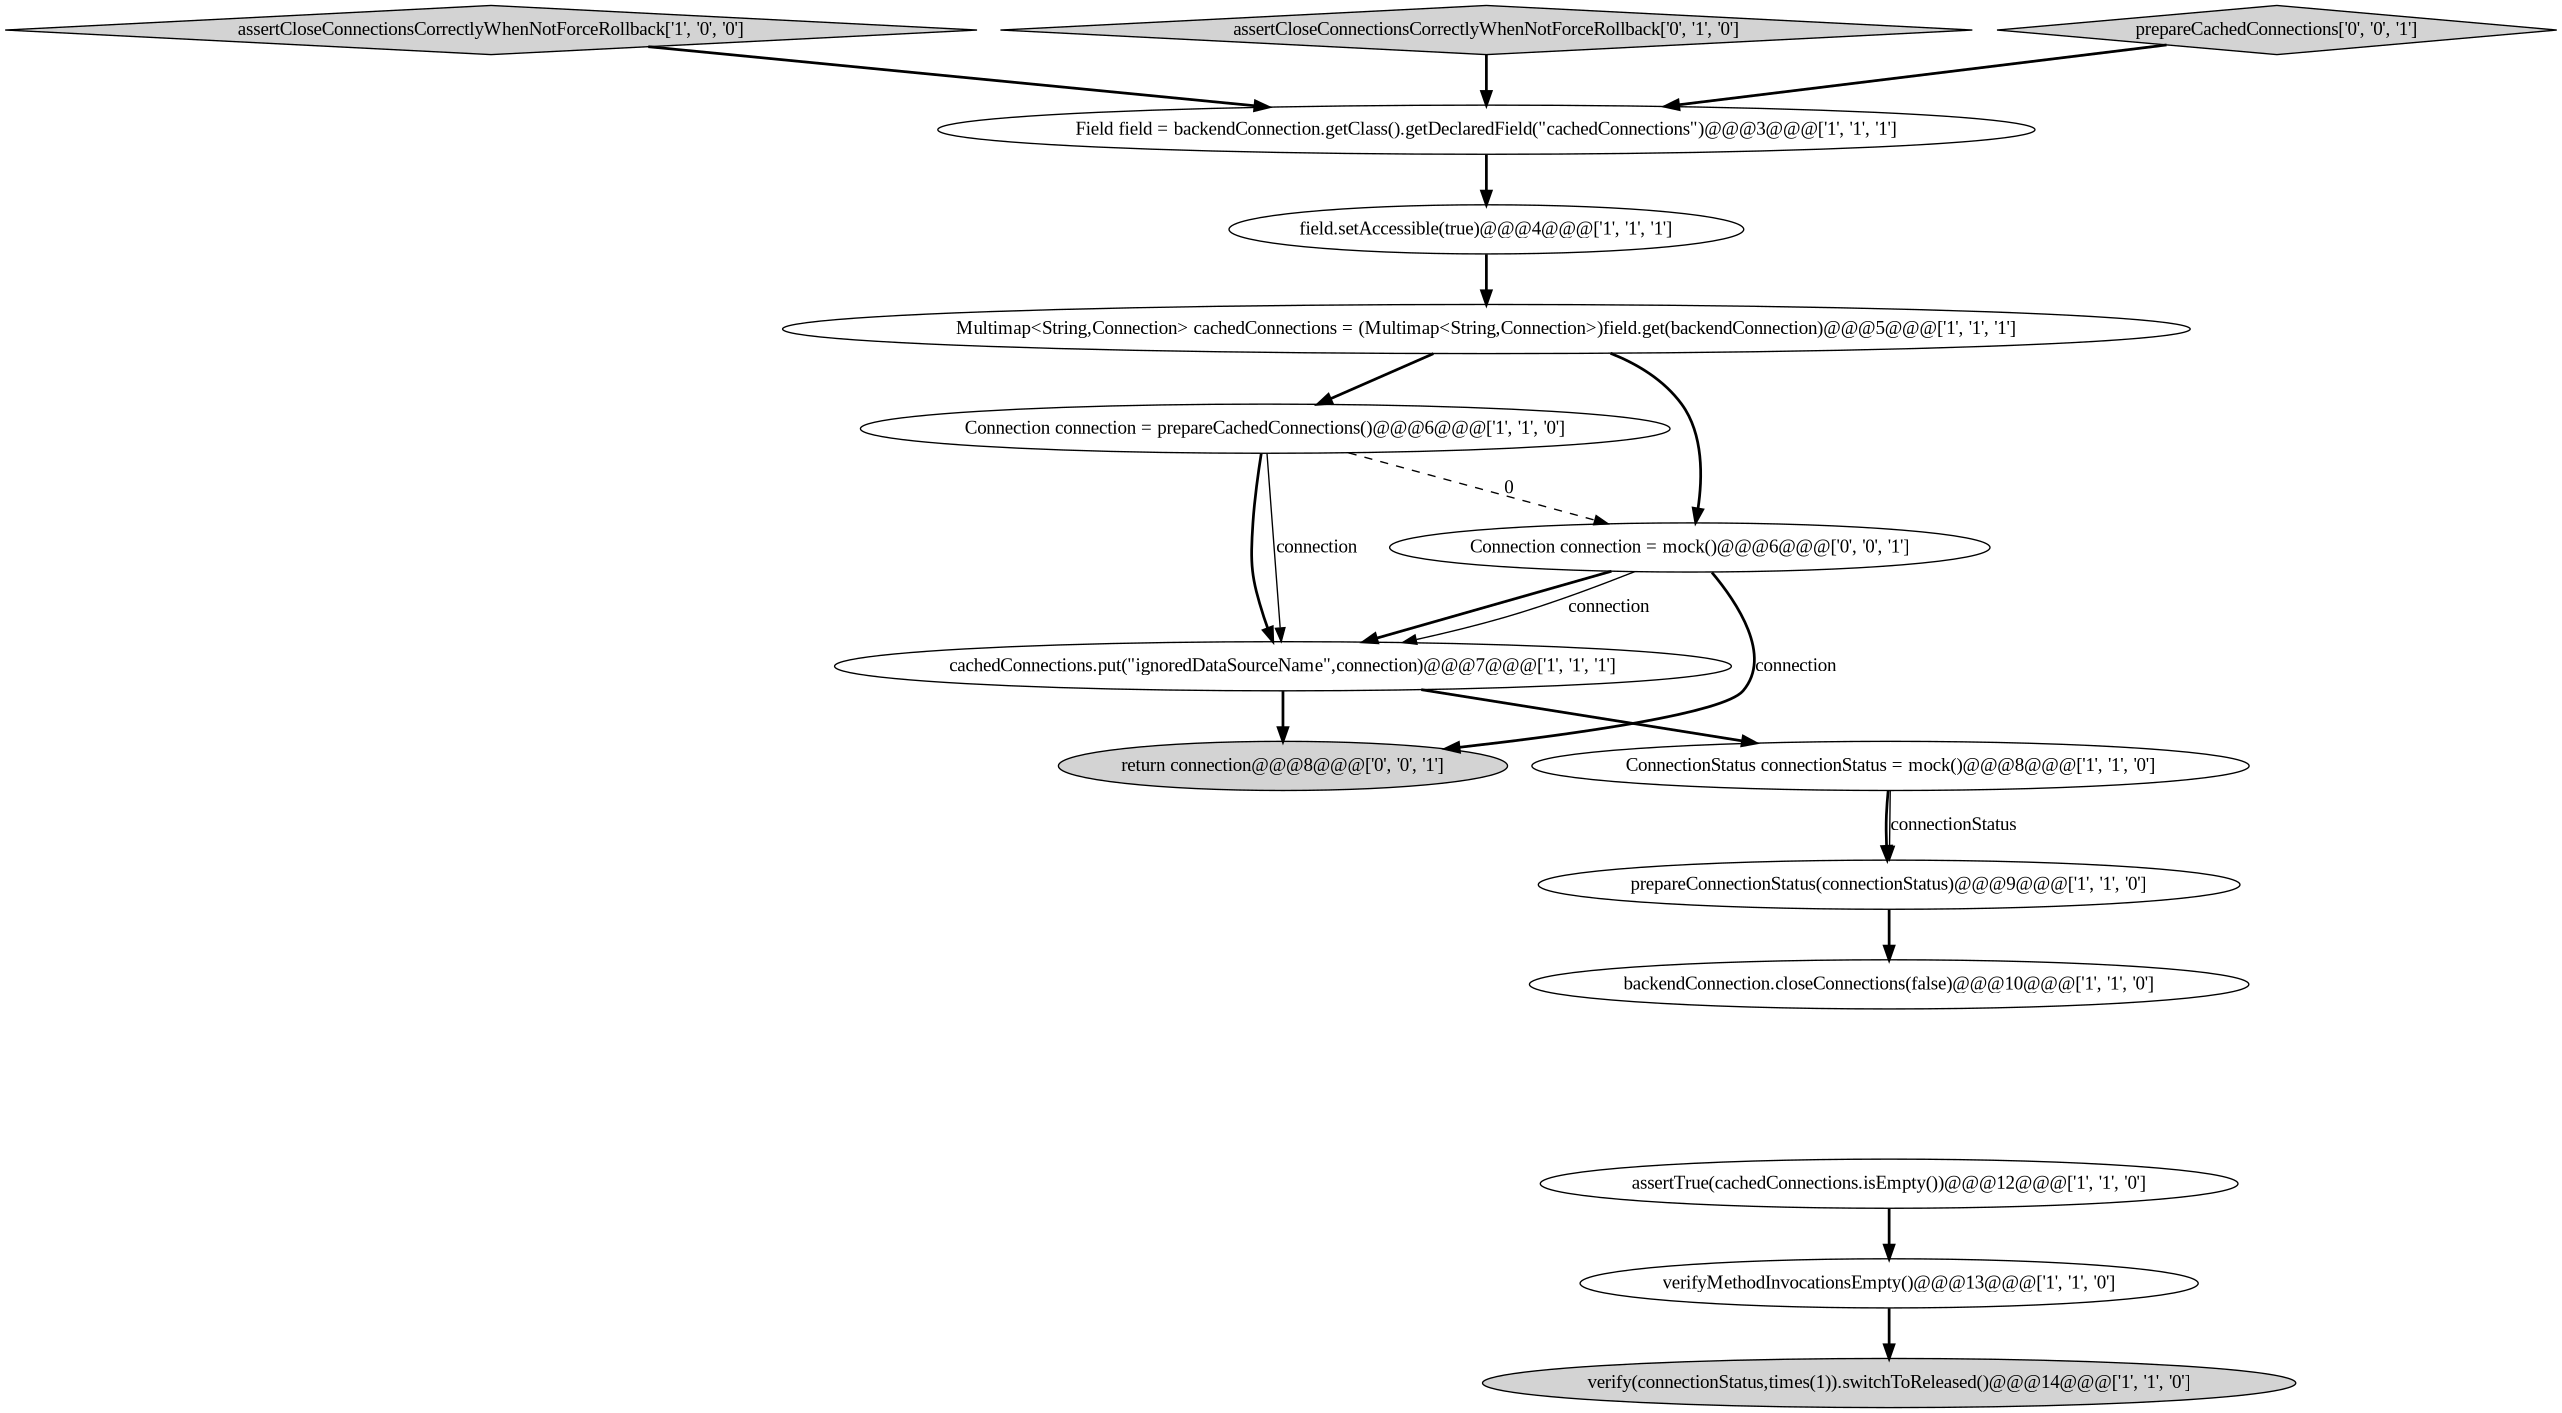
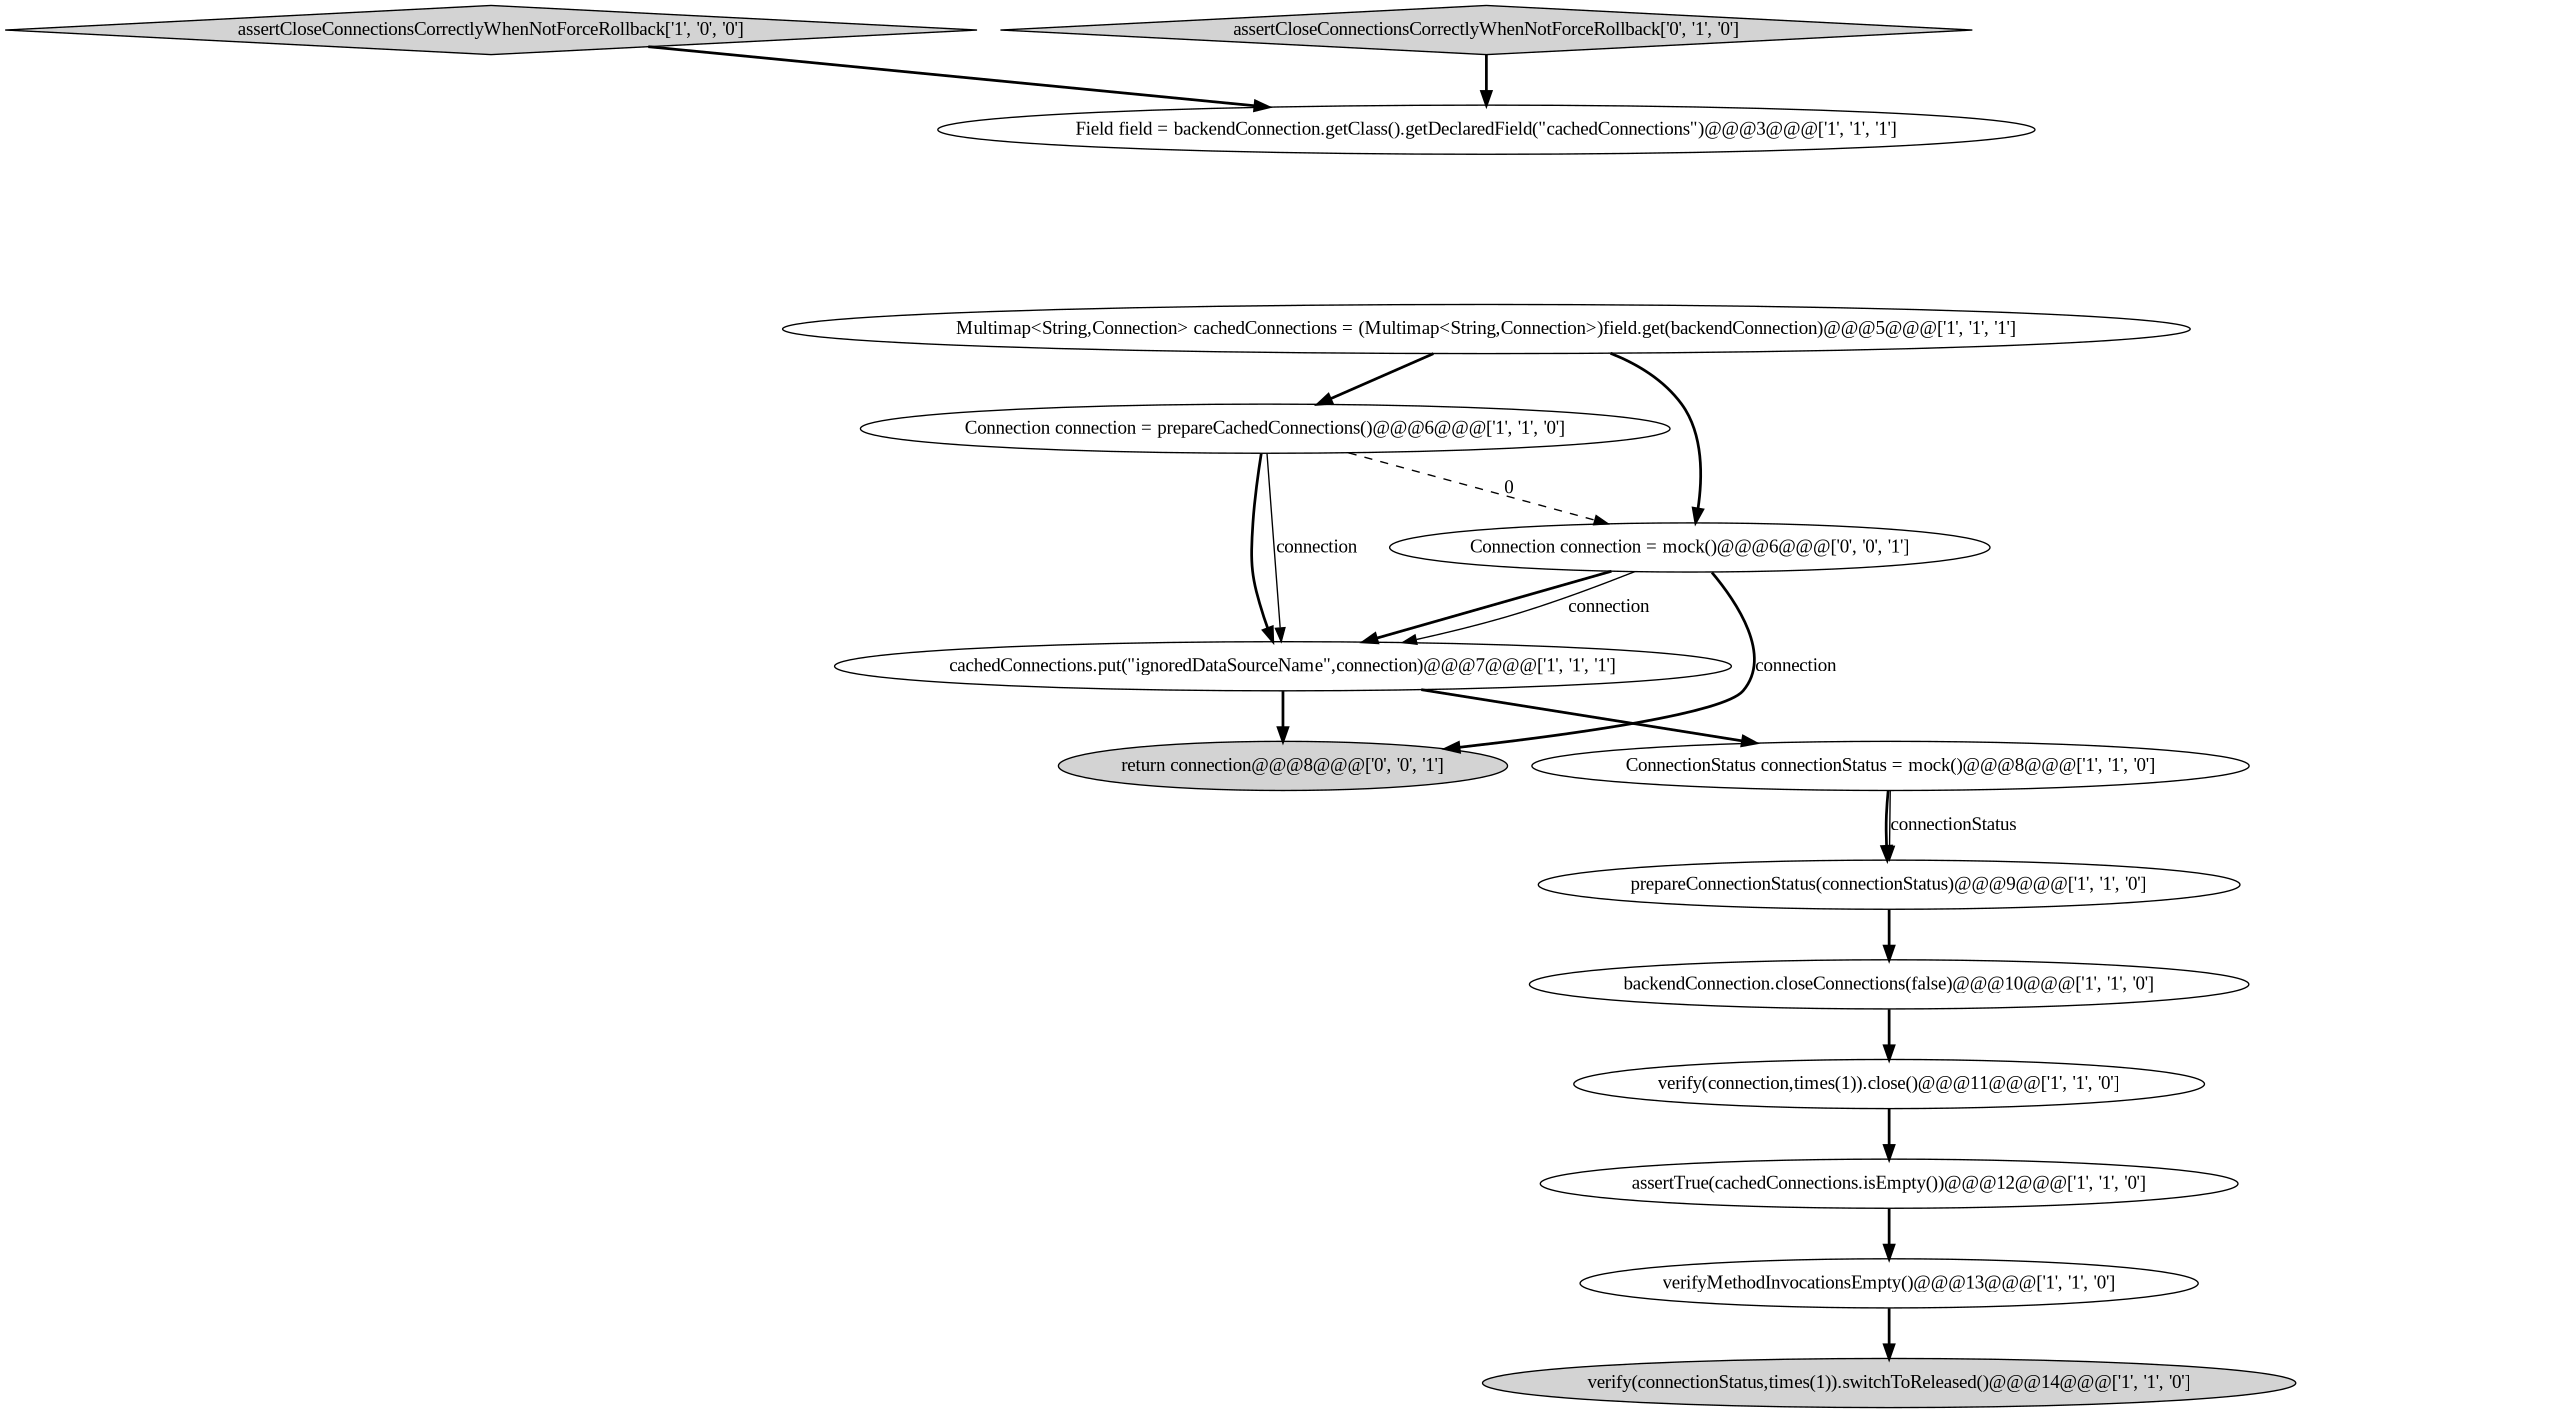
node "prepareCachedConnections['0', '0', '1']": removed
node "field.setAccessible(true)@@@4@@@['1', '1', '1']": removed
node "verify(connection,times(1)).close()@@@11@@@['1', '1', '0']": added
